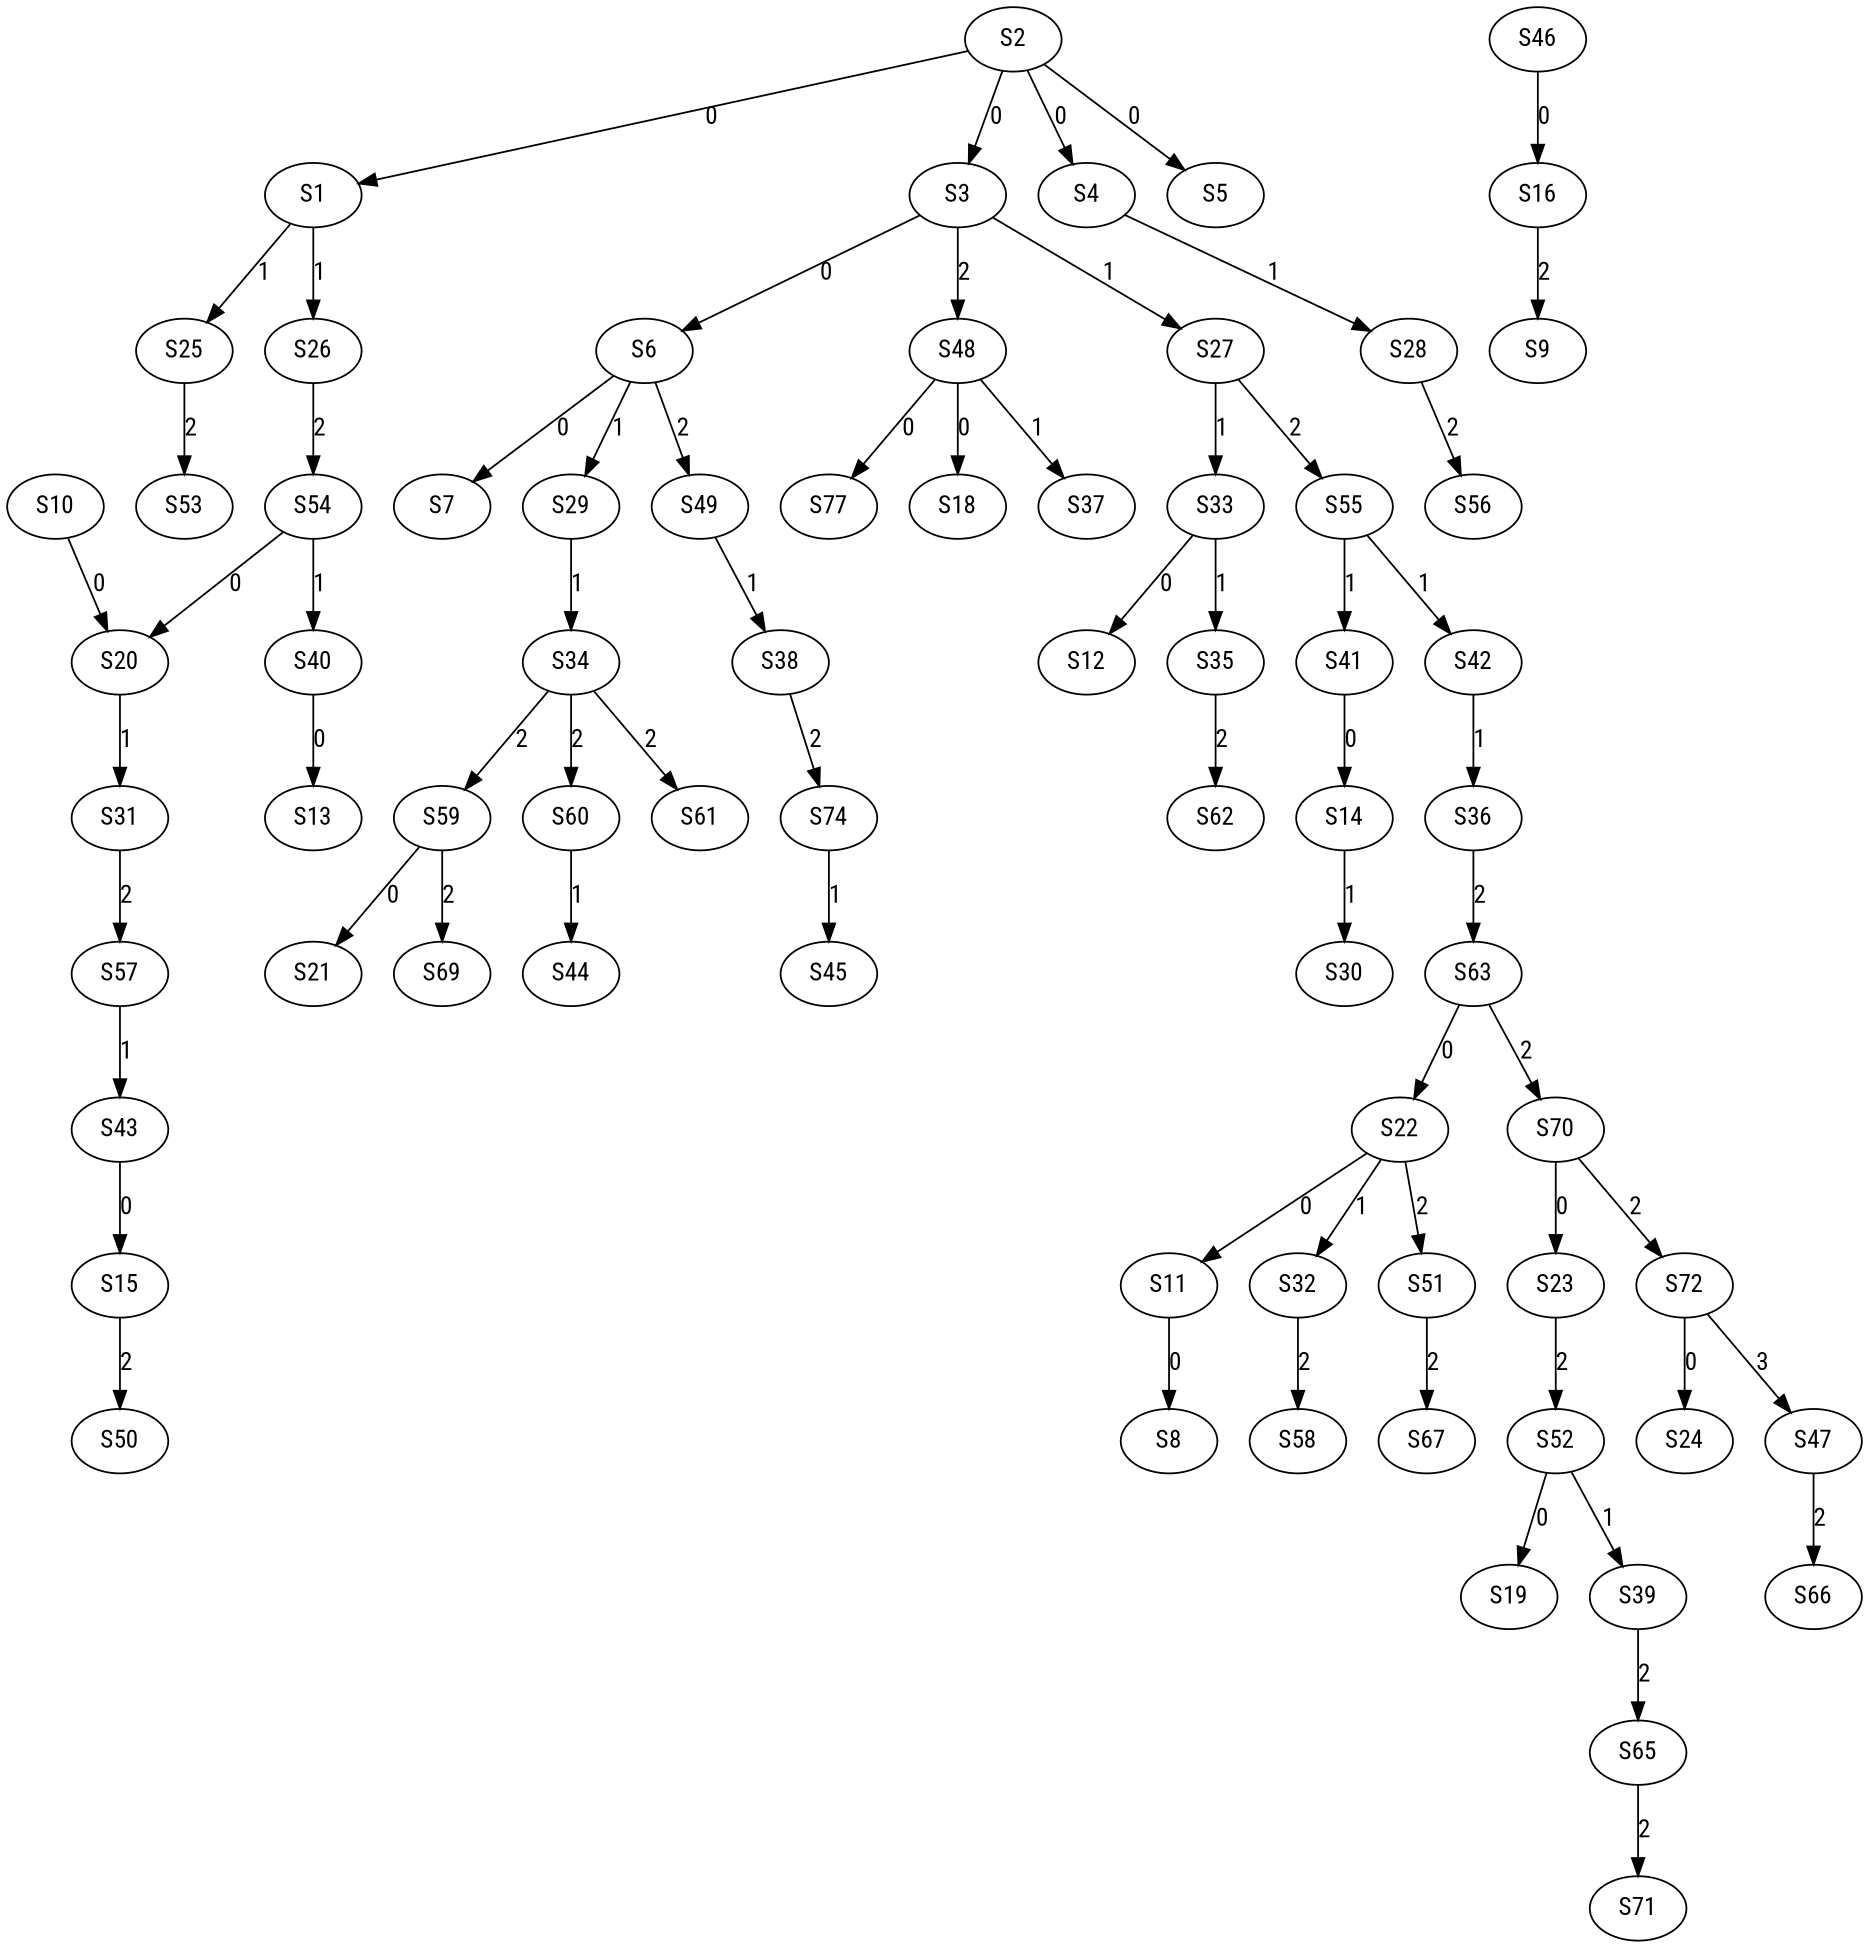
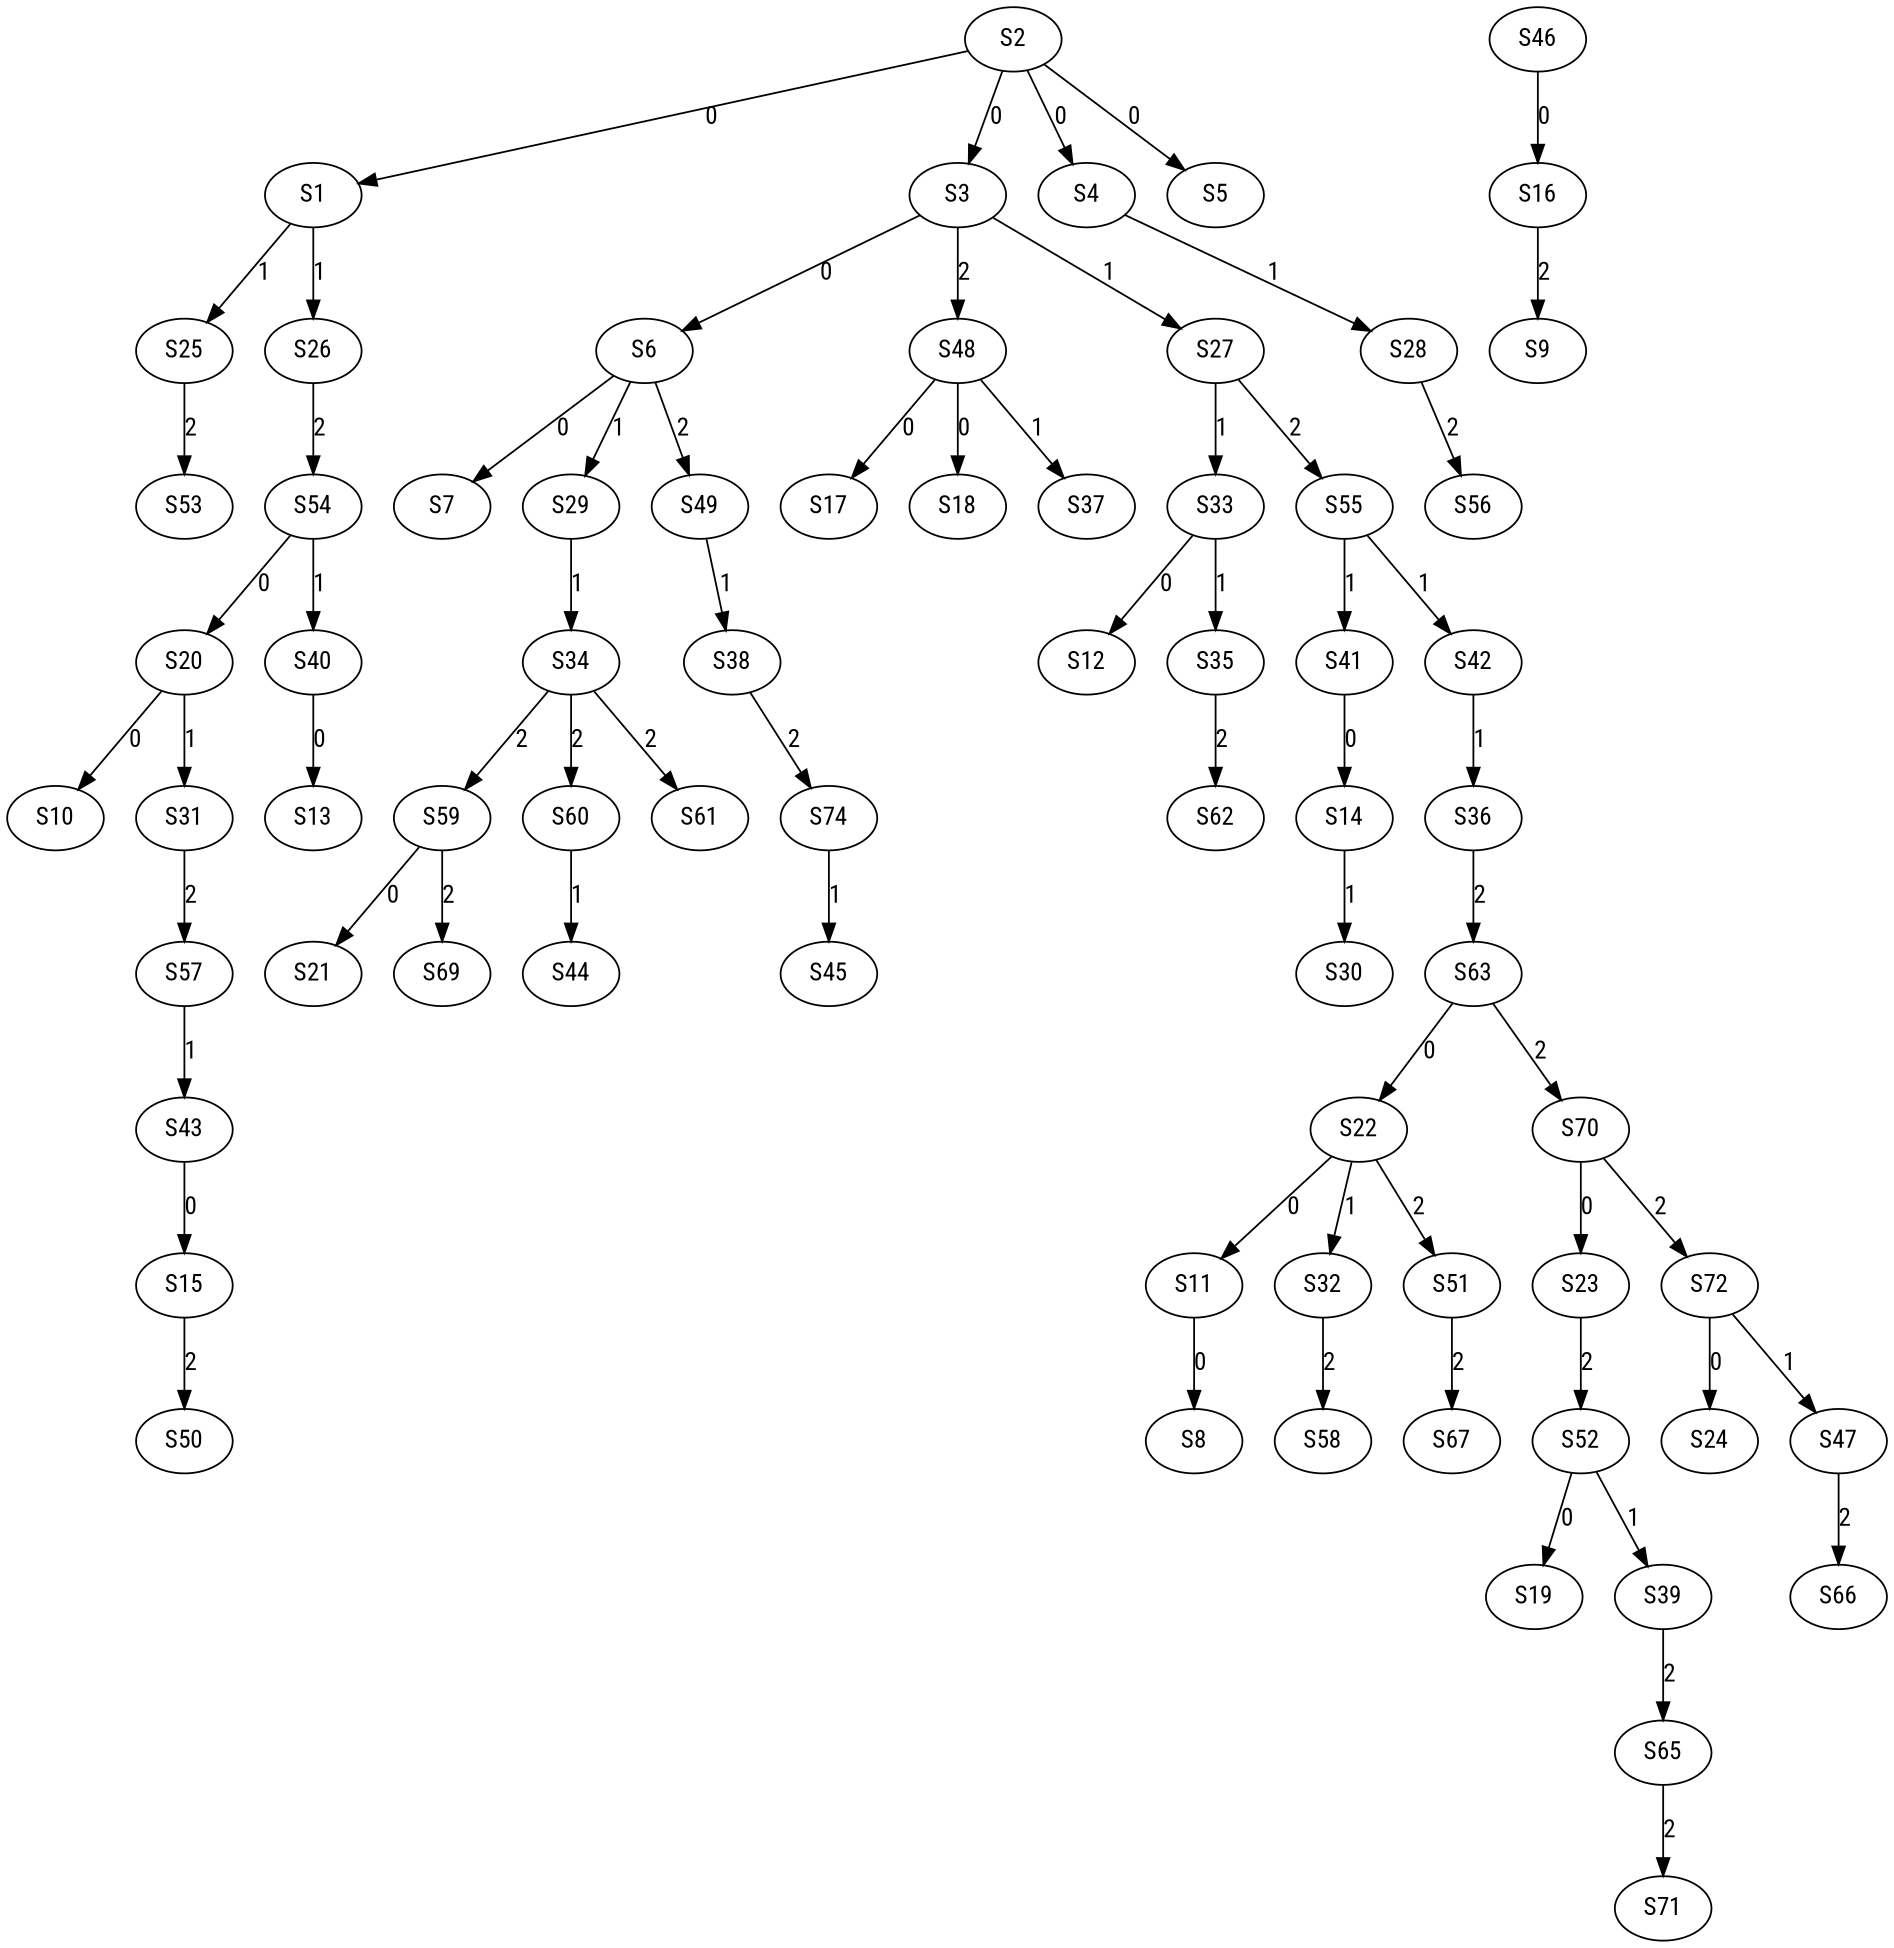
node "S77": label "S77" -> "S17"
edge "S10" -> "S20": reversed
edge "S72" -> "S47": label "3" -> "1"
